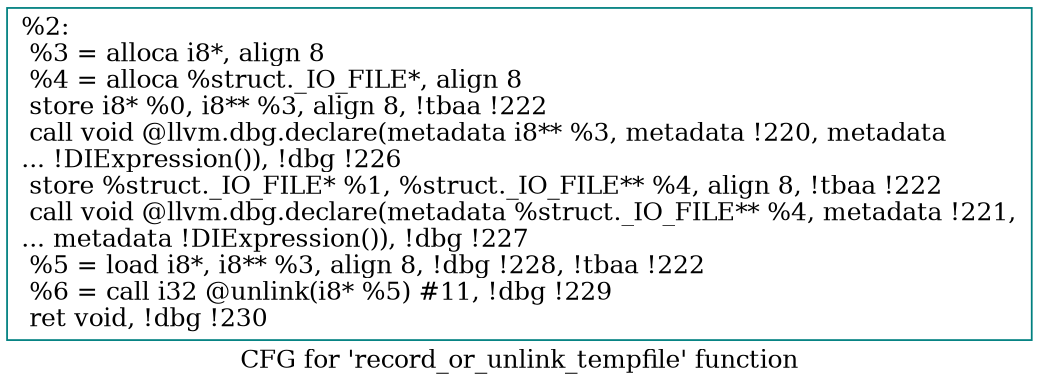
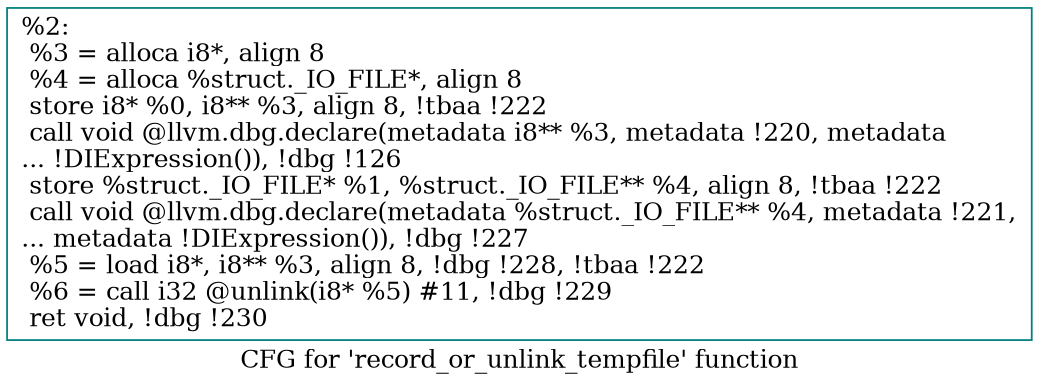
node "%2:": text "... !DIExpression()), !dbg !226" -> "... !DIExpression()), !dbg !126"
